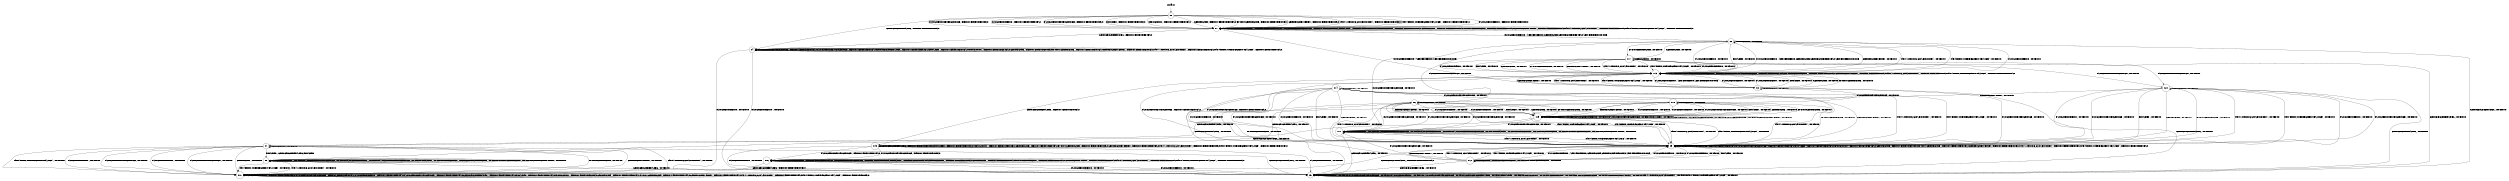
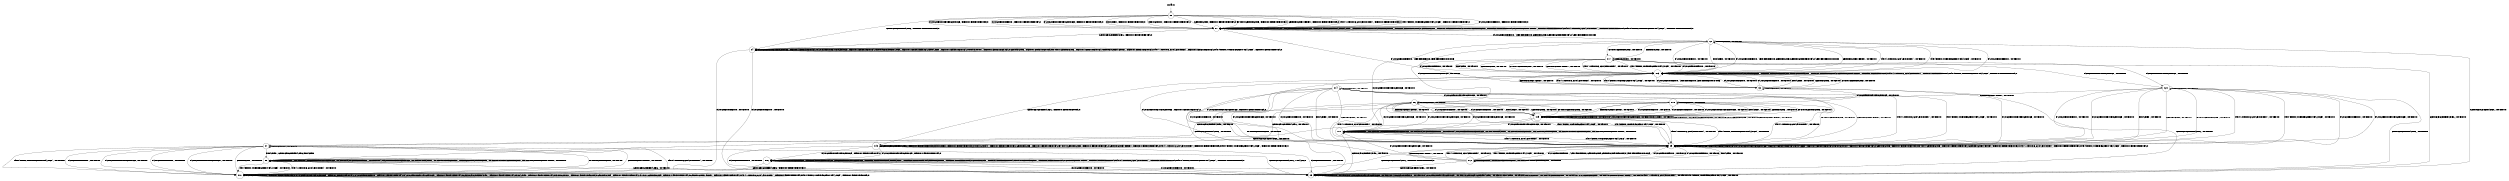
edge "s7" -> "s5": label "CHANGE_CIPHER_SPEC / TIMEOUT" -> "CHANGE_CIPHER_SPEC / MESSAGE"
